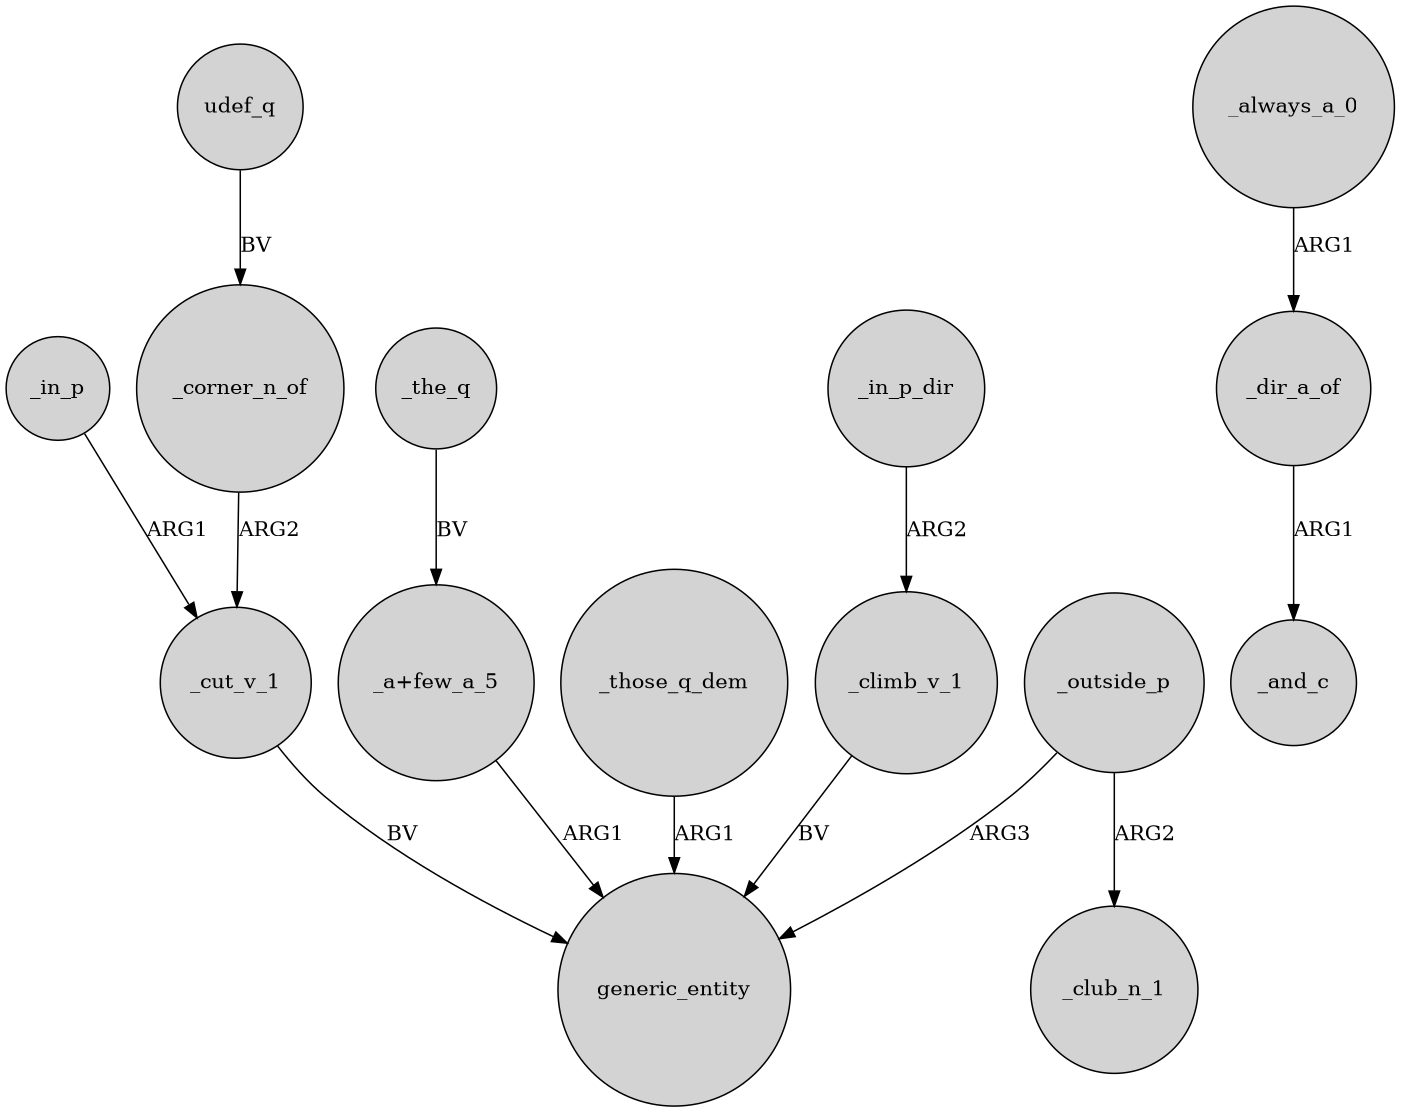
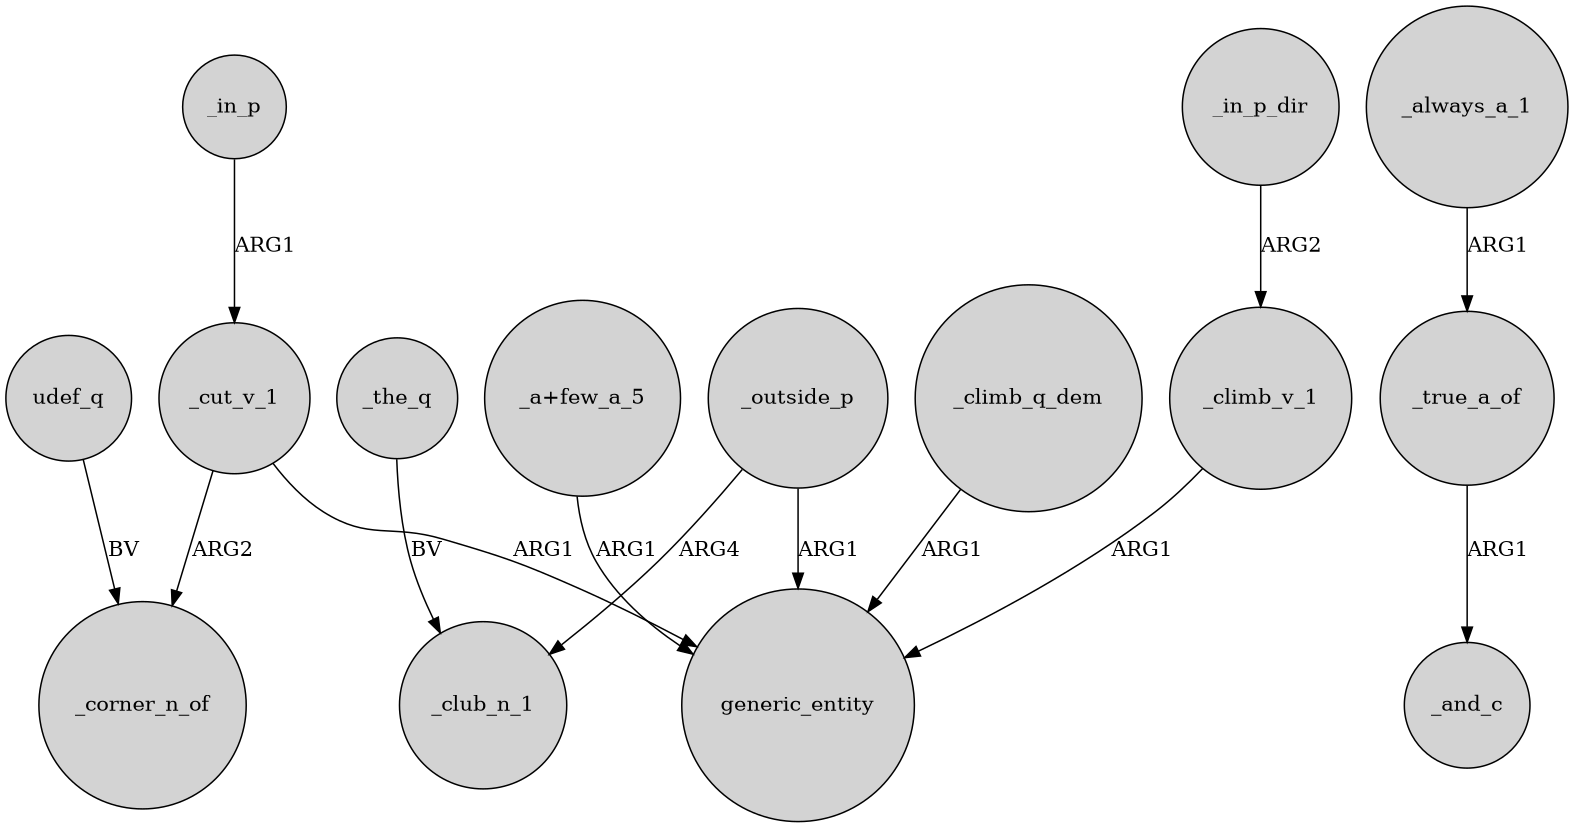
node "_always_a_0": label "_always_a_0" -> "_always_a_1"
node "_dir_a_of": label "_dir_a_of" -> "_true_a_of"
edge "_the_q" -> "_a+few_a_5": now "_the_q" -> "_club_n_1"
edge "_corner_n_of" -> "_cut_v_1": reversed
node "_those_q_dem": label "_those_q_dem" -> "_climb_q_dem"
edge "_cut_v_1" -> "generic_entity": label "BV" -> "ARG1"
edge "_climb_v_1" -> "generic_entity": label "BV" -> "ARG1"
edge "_outside_p" -> "generic_entity": label "ARG3" -> "ARG1"
edge "_outside_p" -> "_club_n_1": label "ARG2" -> "ARG4"
